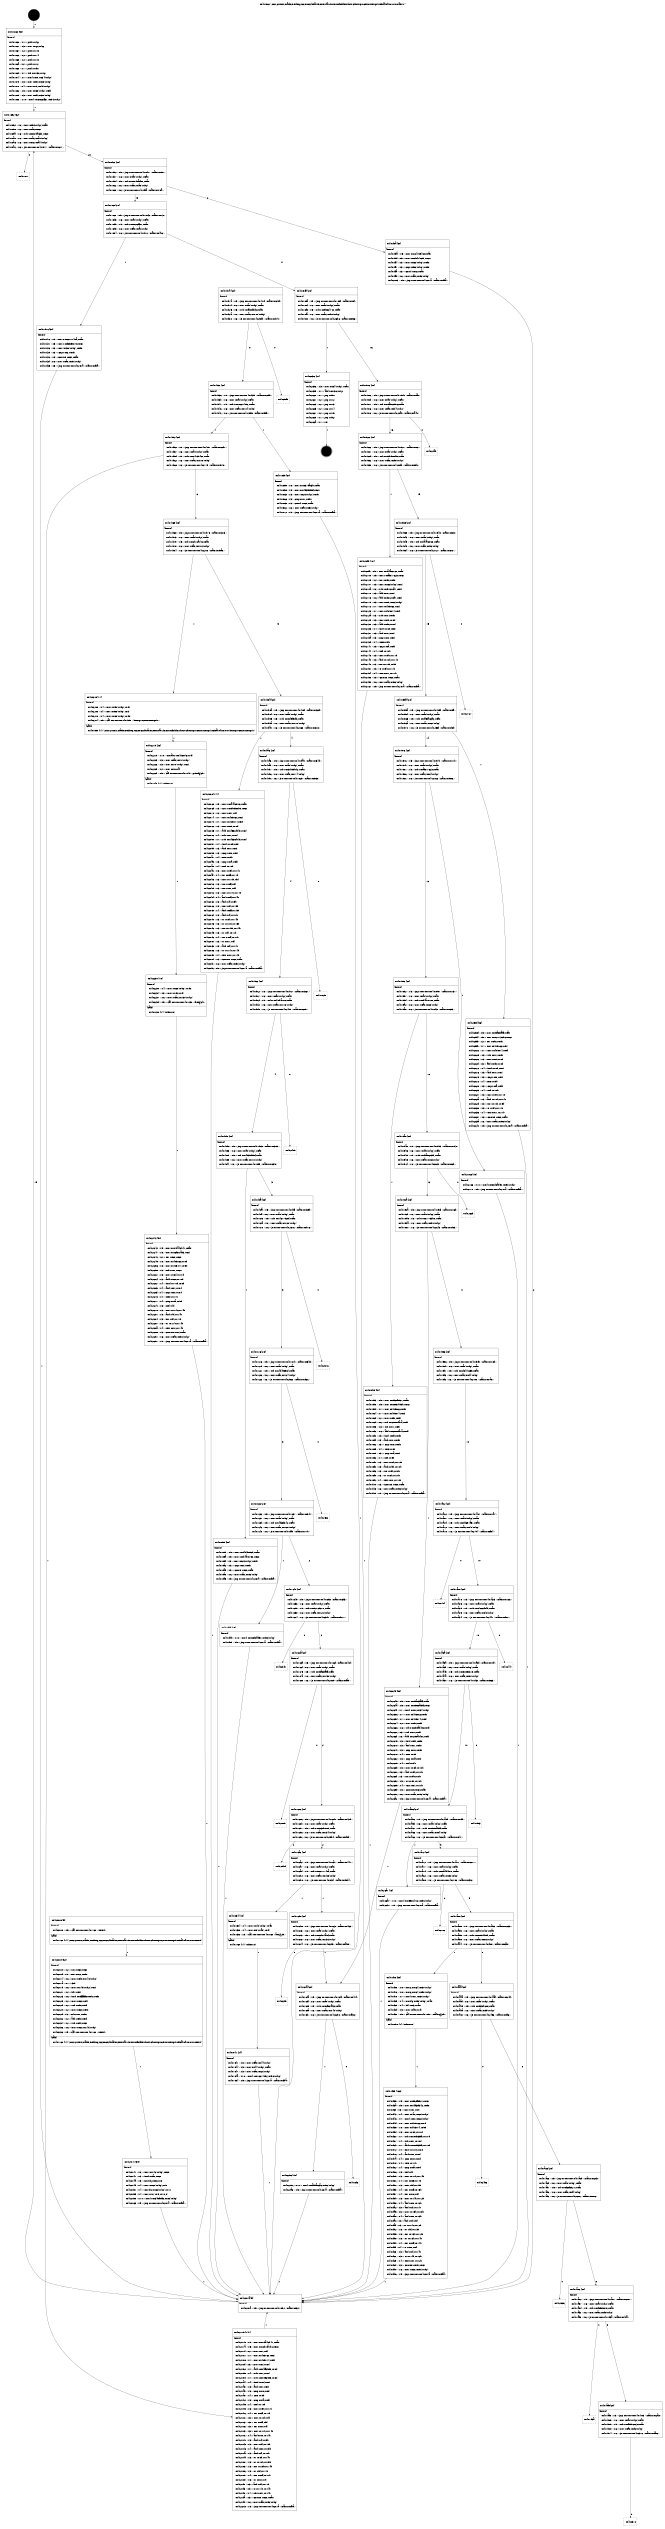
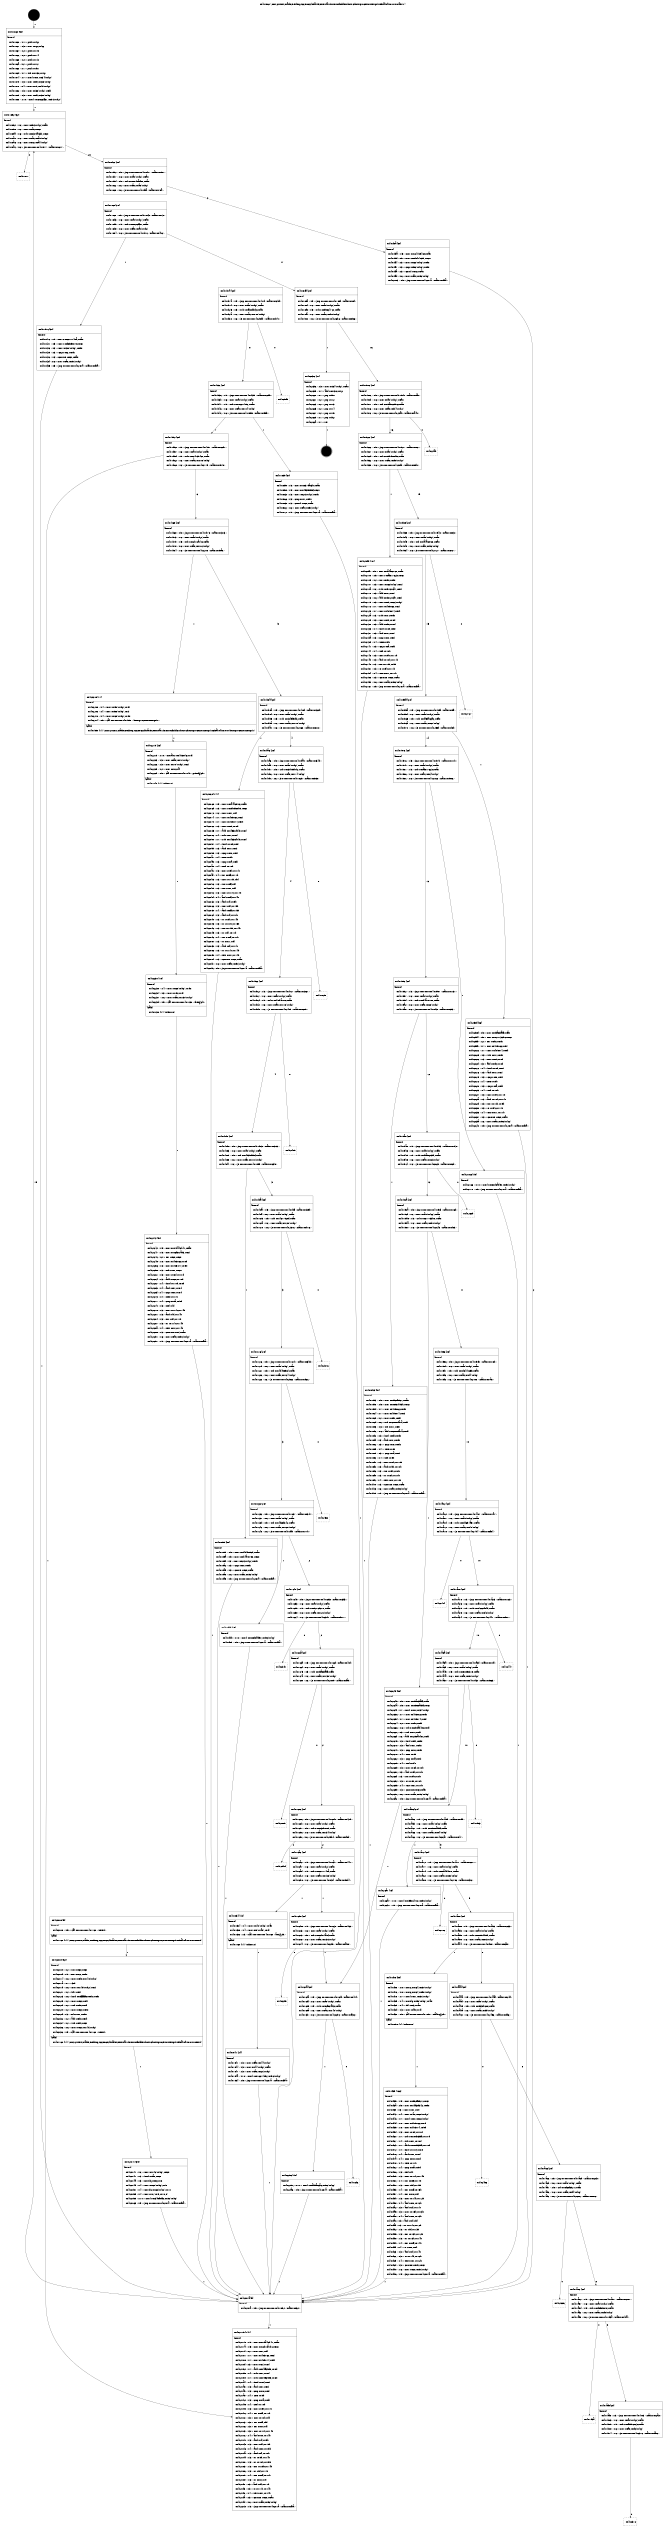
edge "0x4018b2 [28]" -> "0x4018ce [28]": removed, label "18"
edge "0x402175 [147]" -> "0x40281a [5]": reversed
